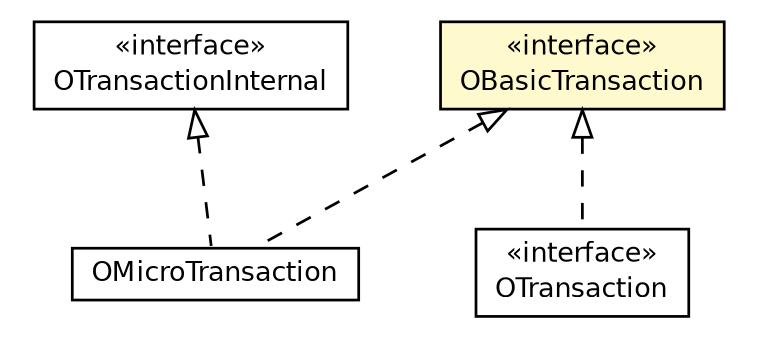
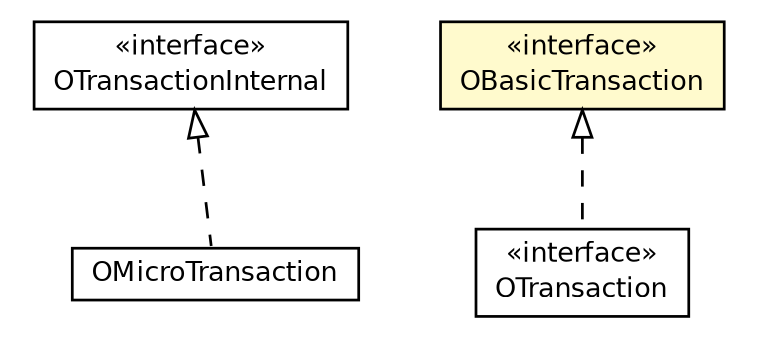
edge "OMicroTransaction" -> "OBasicTransaction": removed
